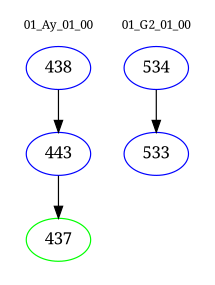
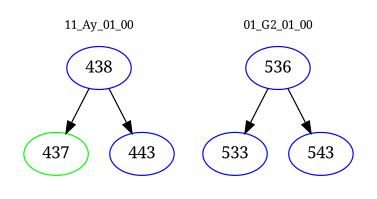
cluster "01_Ay_01_00": label "01_Ay_01_00" -> "11_Ay_01_00"
node "534": label "534" -> "536"
node "543": added
edge "443" -> "437": now "438" -> "437"
